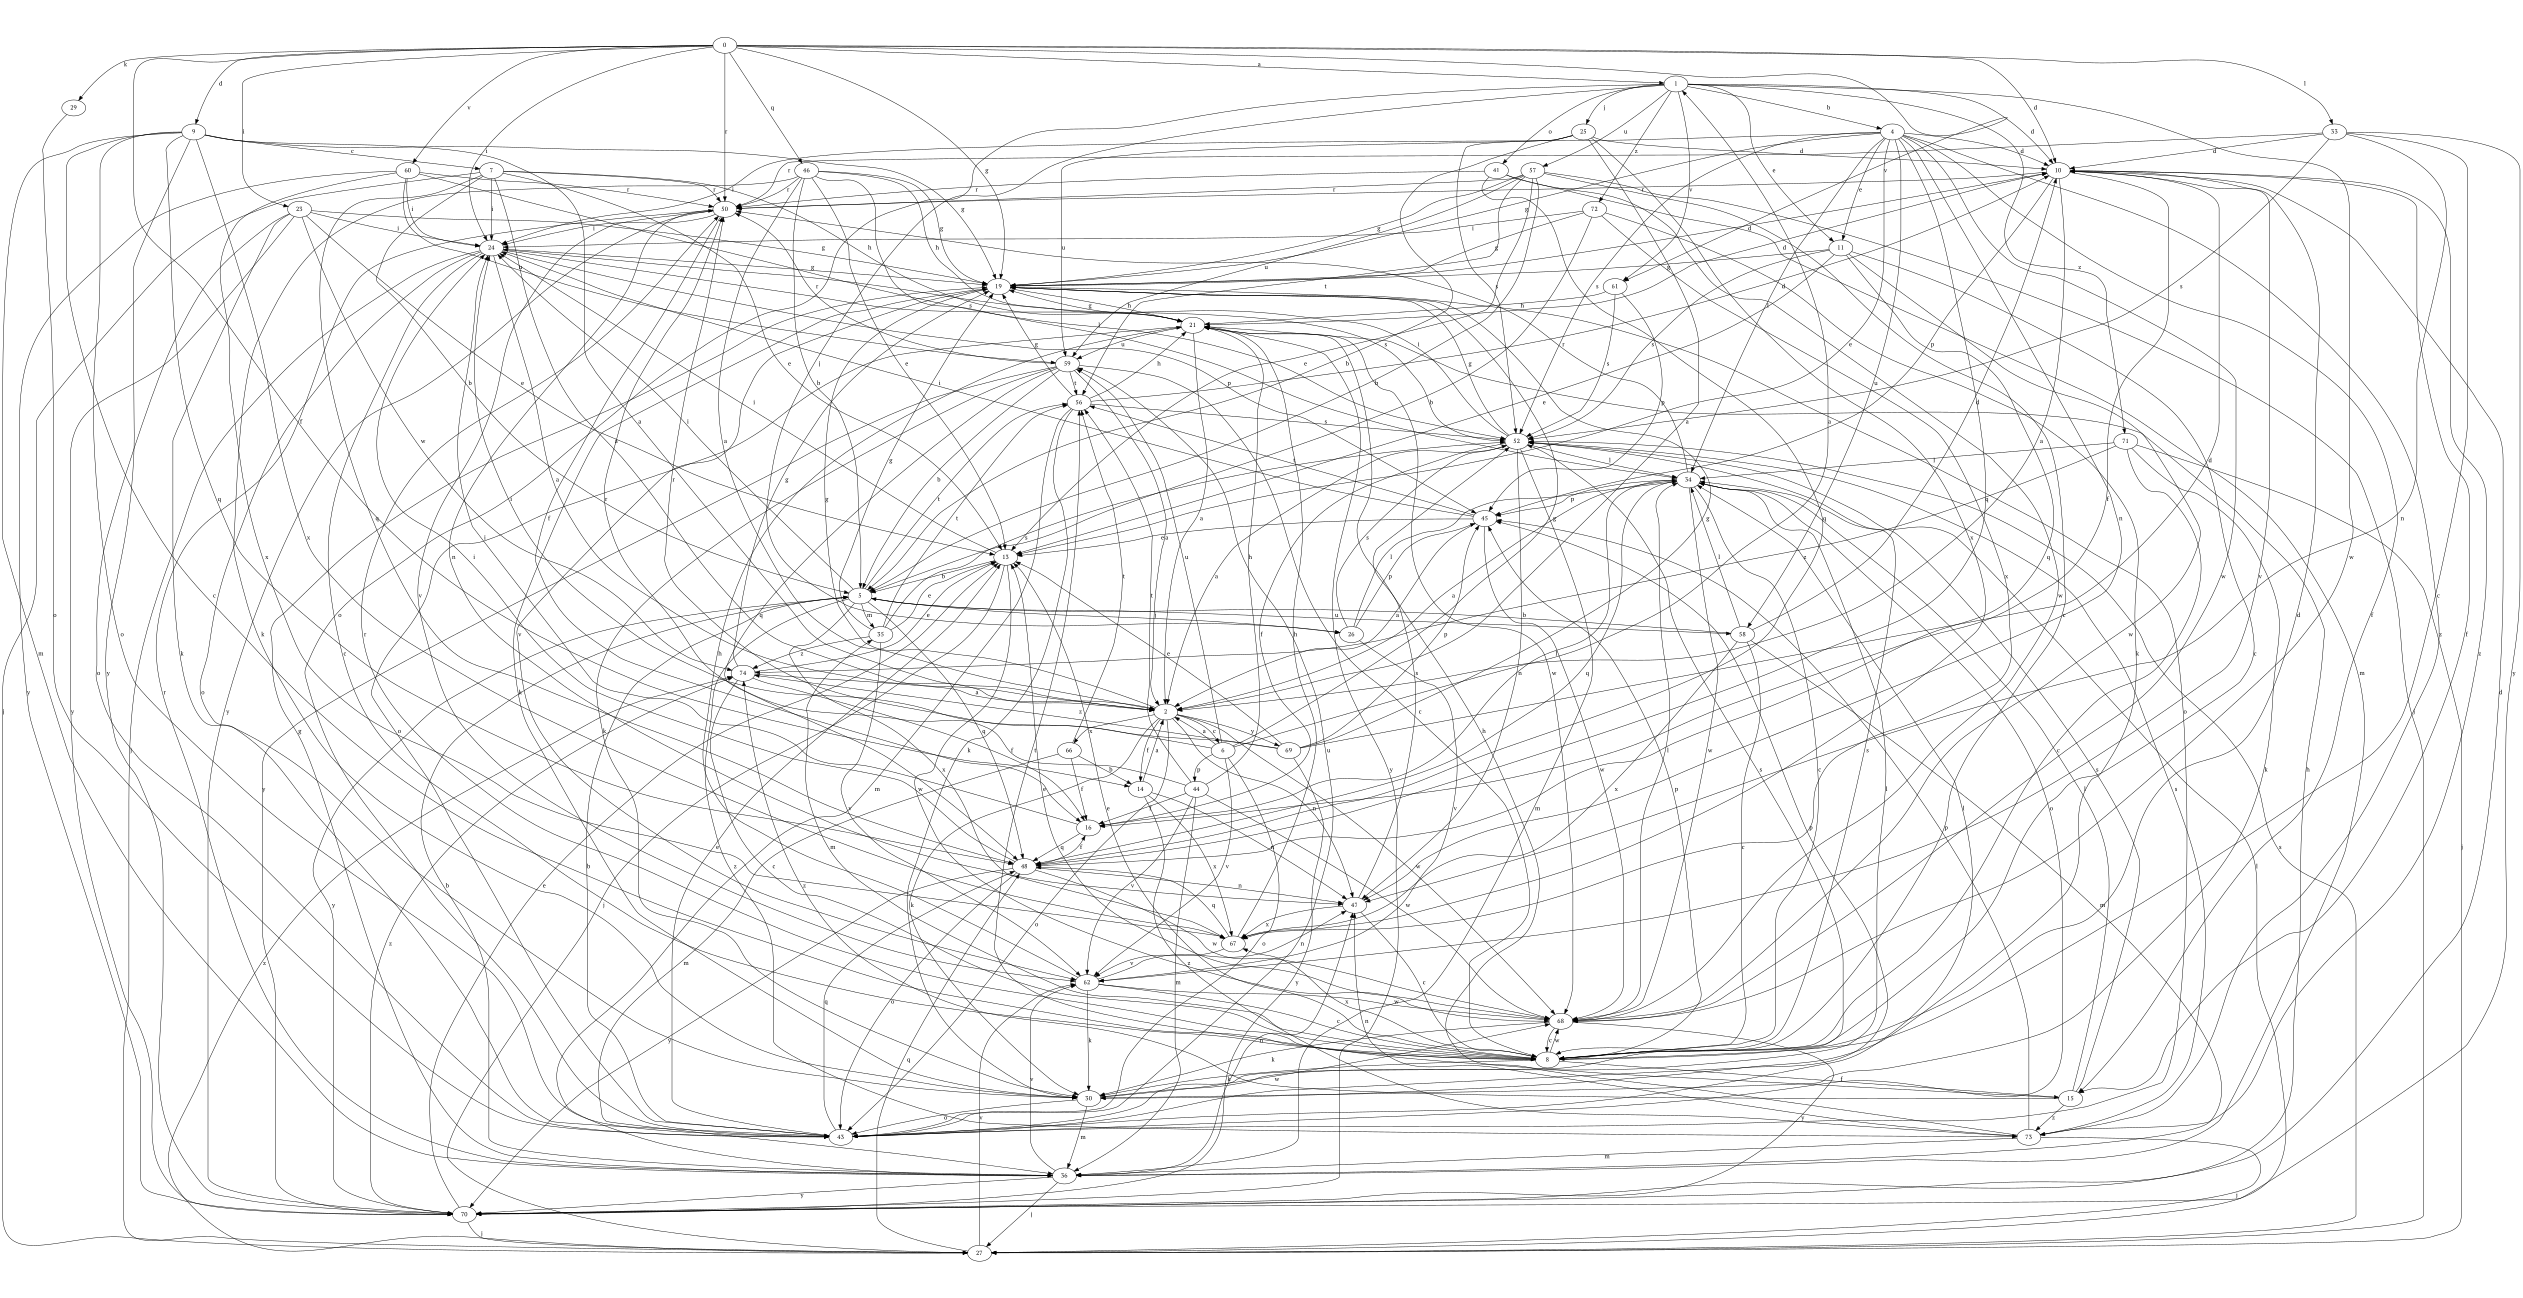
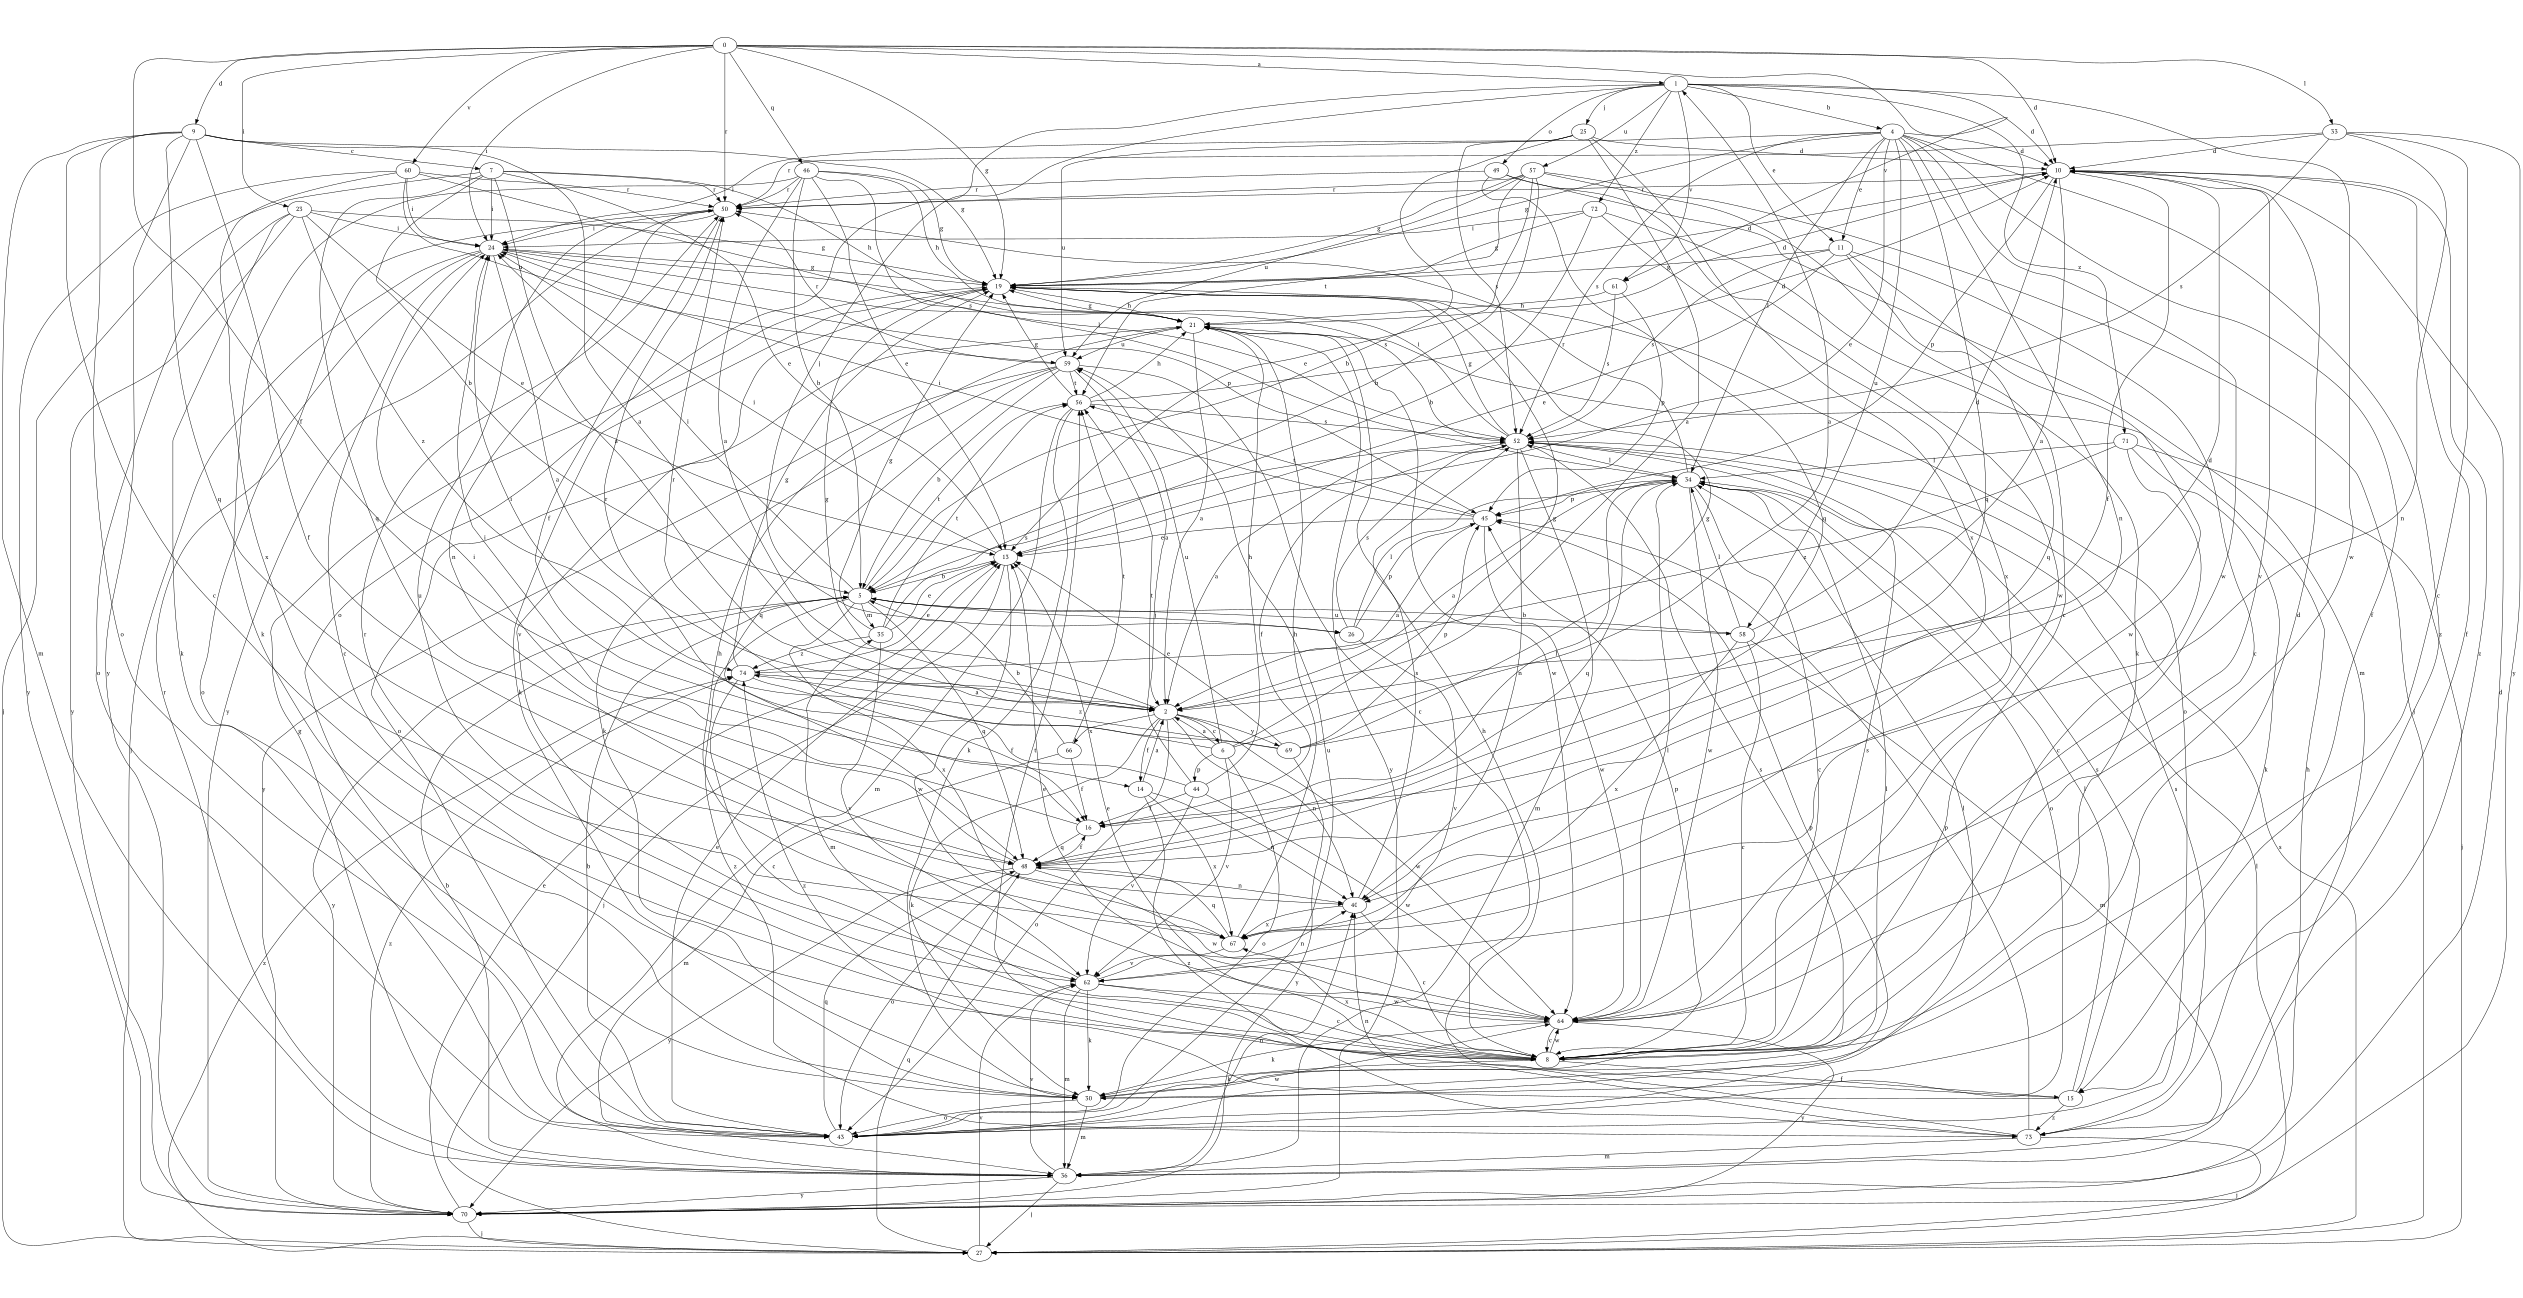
node "29": removed
node "41": label "41" -> "49"
edge "23" -> "74": label "w" -> "z"
edge "9" -> "67": label "x" -> "f"
edge "50" -> "62": label "v" -> "u"
edge "66" -> "14": now "66" -> "5"
node "47": label "47" -> "40"
edge "44" -> "36": now "62" -> "36"
node "68": label "68" -> "64"
